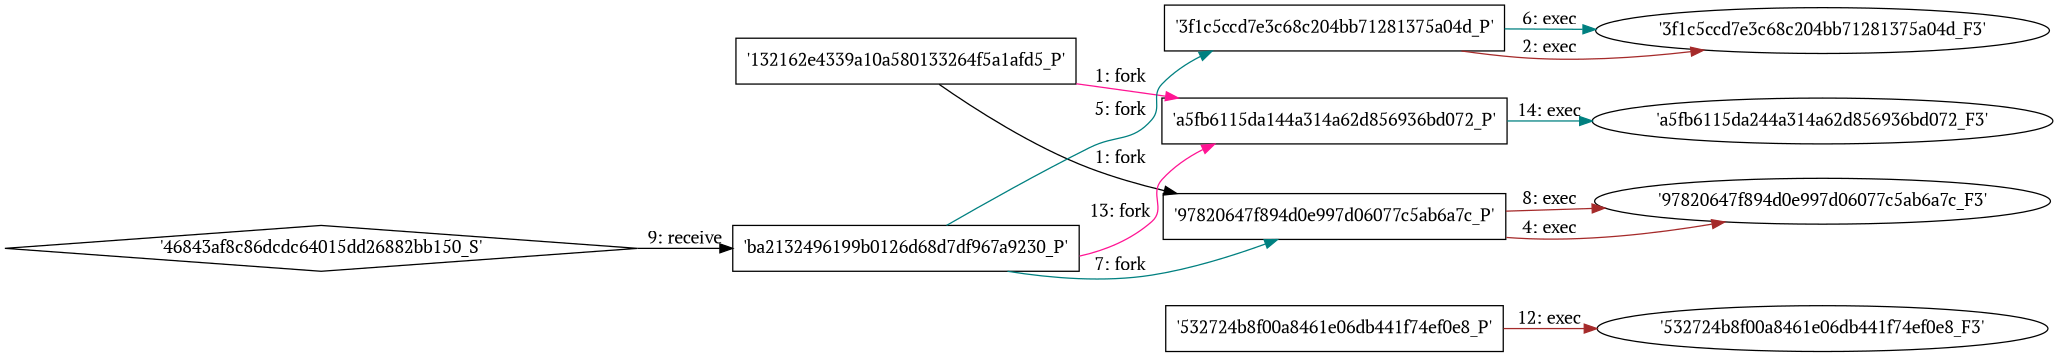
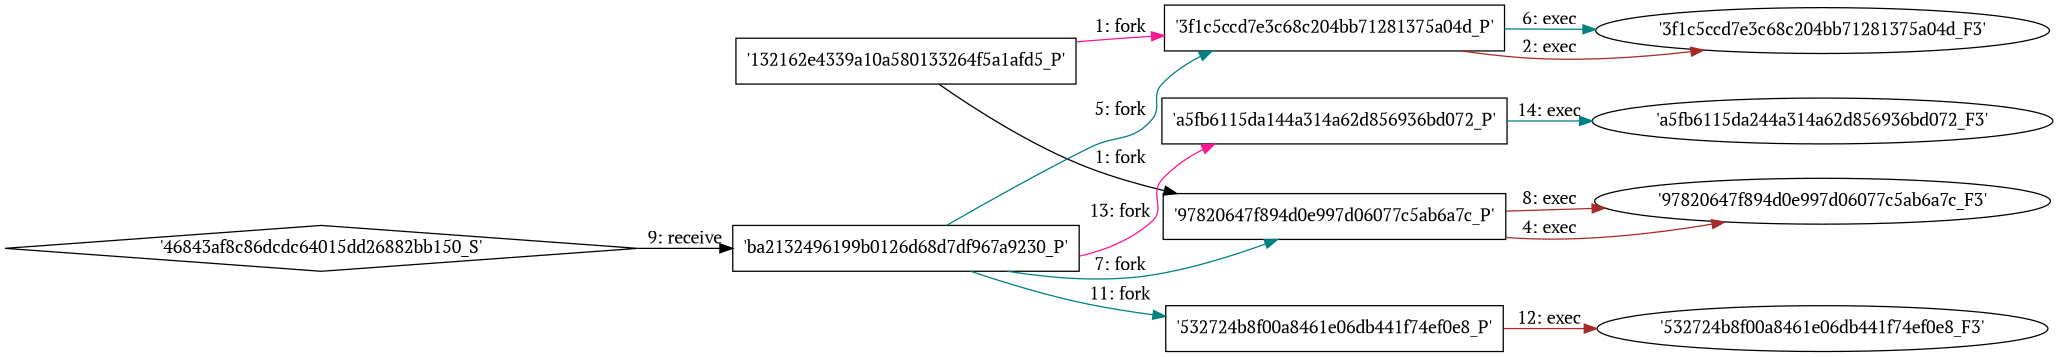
edge "'132162e4339a10a580133264f5a1afd5_P'" -> "'a5fb6115da144a314a62d856936bd072_P'": now "'132162e4339a10a580133264f5a1afd5_P'" -> "'3f1c5ccd7e3c68c204bb71281375a04d_P'"
edge "'ba2132496199b0126d68d7df967a9230_P'" -> "'532724b8f00a8461e06db441f74ef0e8_P'": added, label "11: fork"
